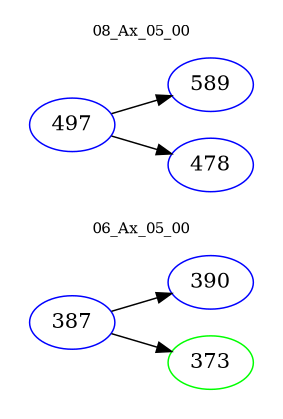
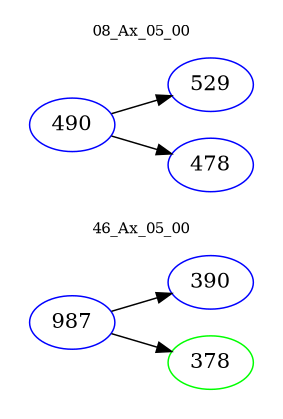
node "589": label "589" -> "529"
node "497": label "497" -> "490"
cluster "06_Ax_05_00": label "06_Ax_05_00" -> "46_Ax_05_00"
node "387": label "387" -> "987"
node "373": label "373" -> "378"
